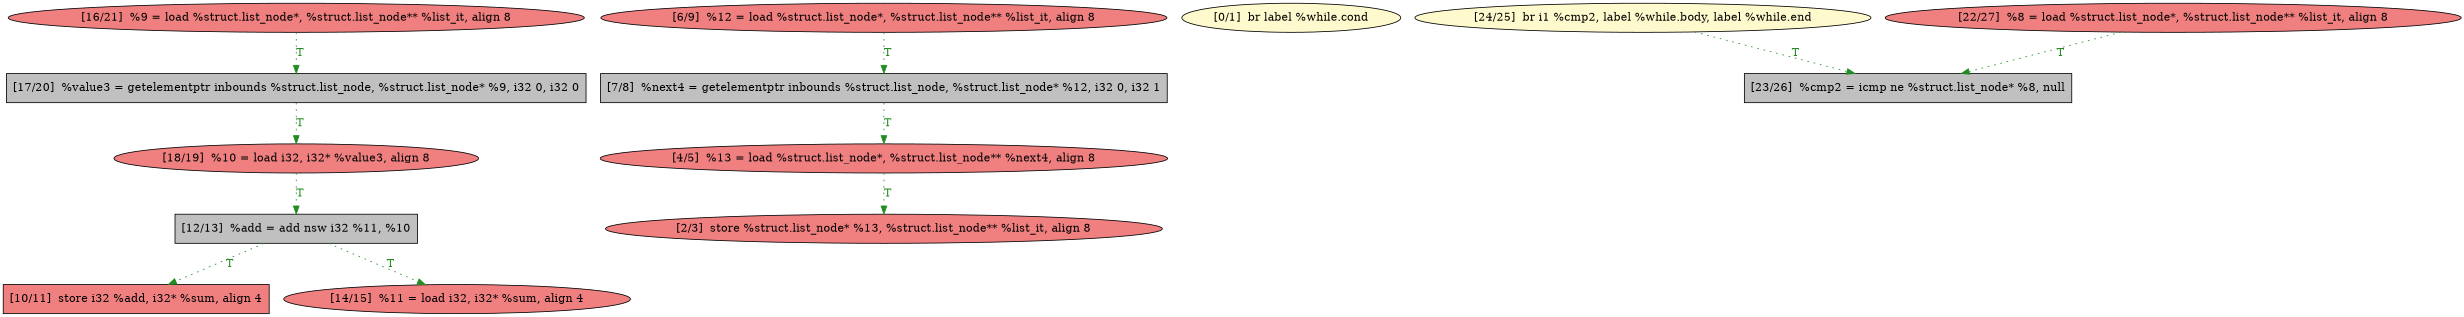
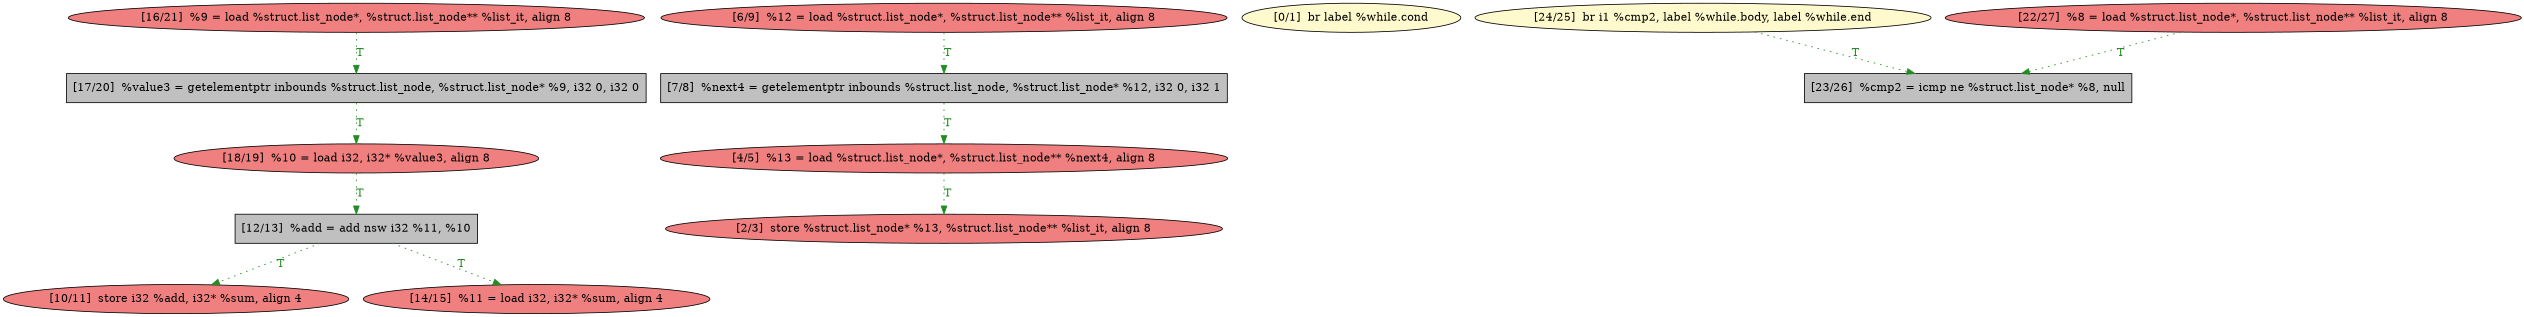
node "[10/11]  store i32 %add, i32* %sum, align 4": shape box -> ellipse
